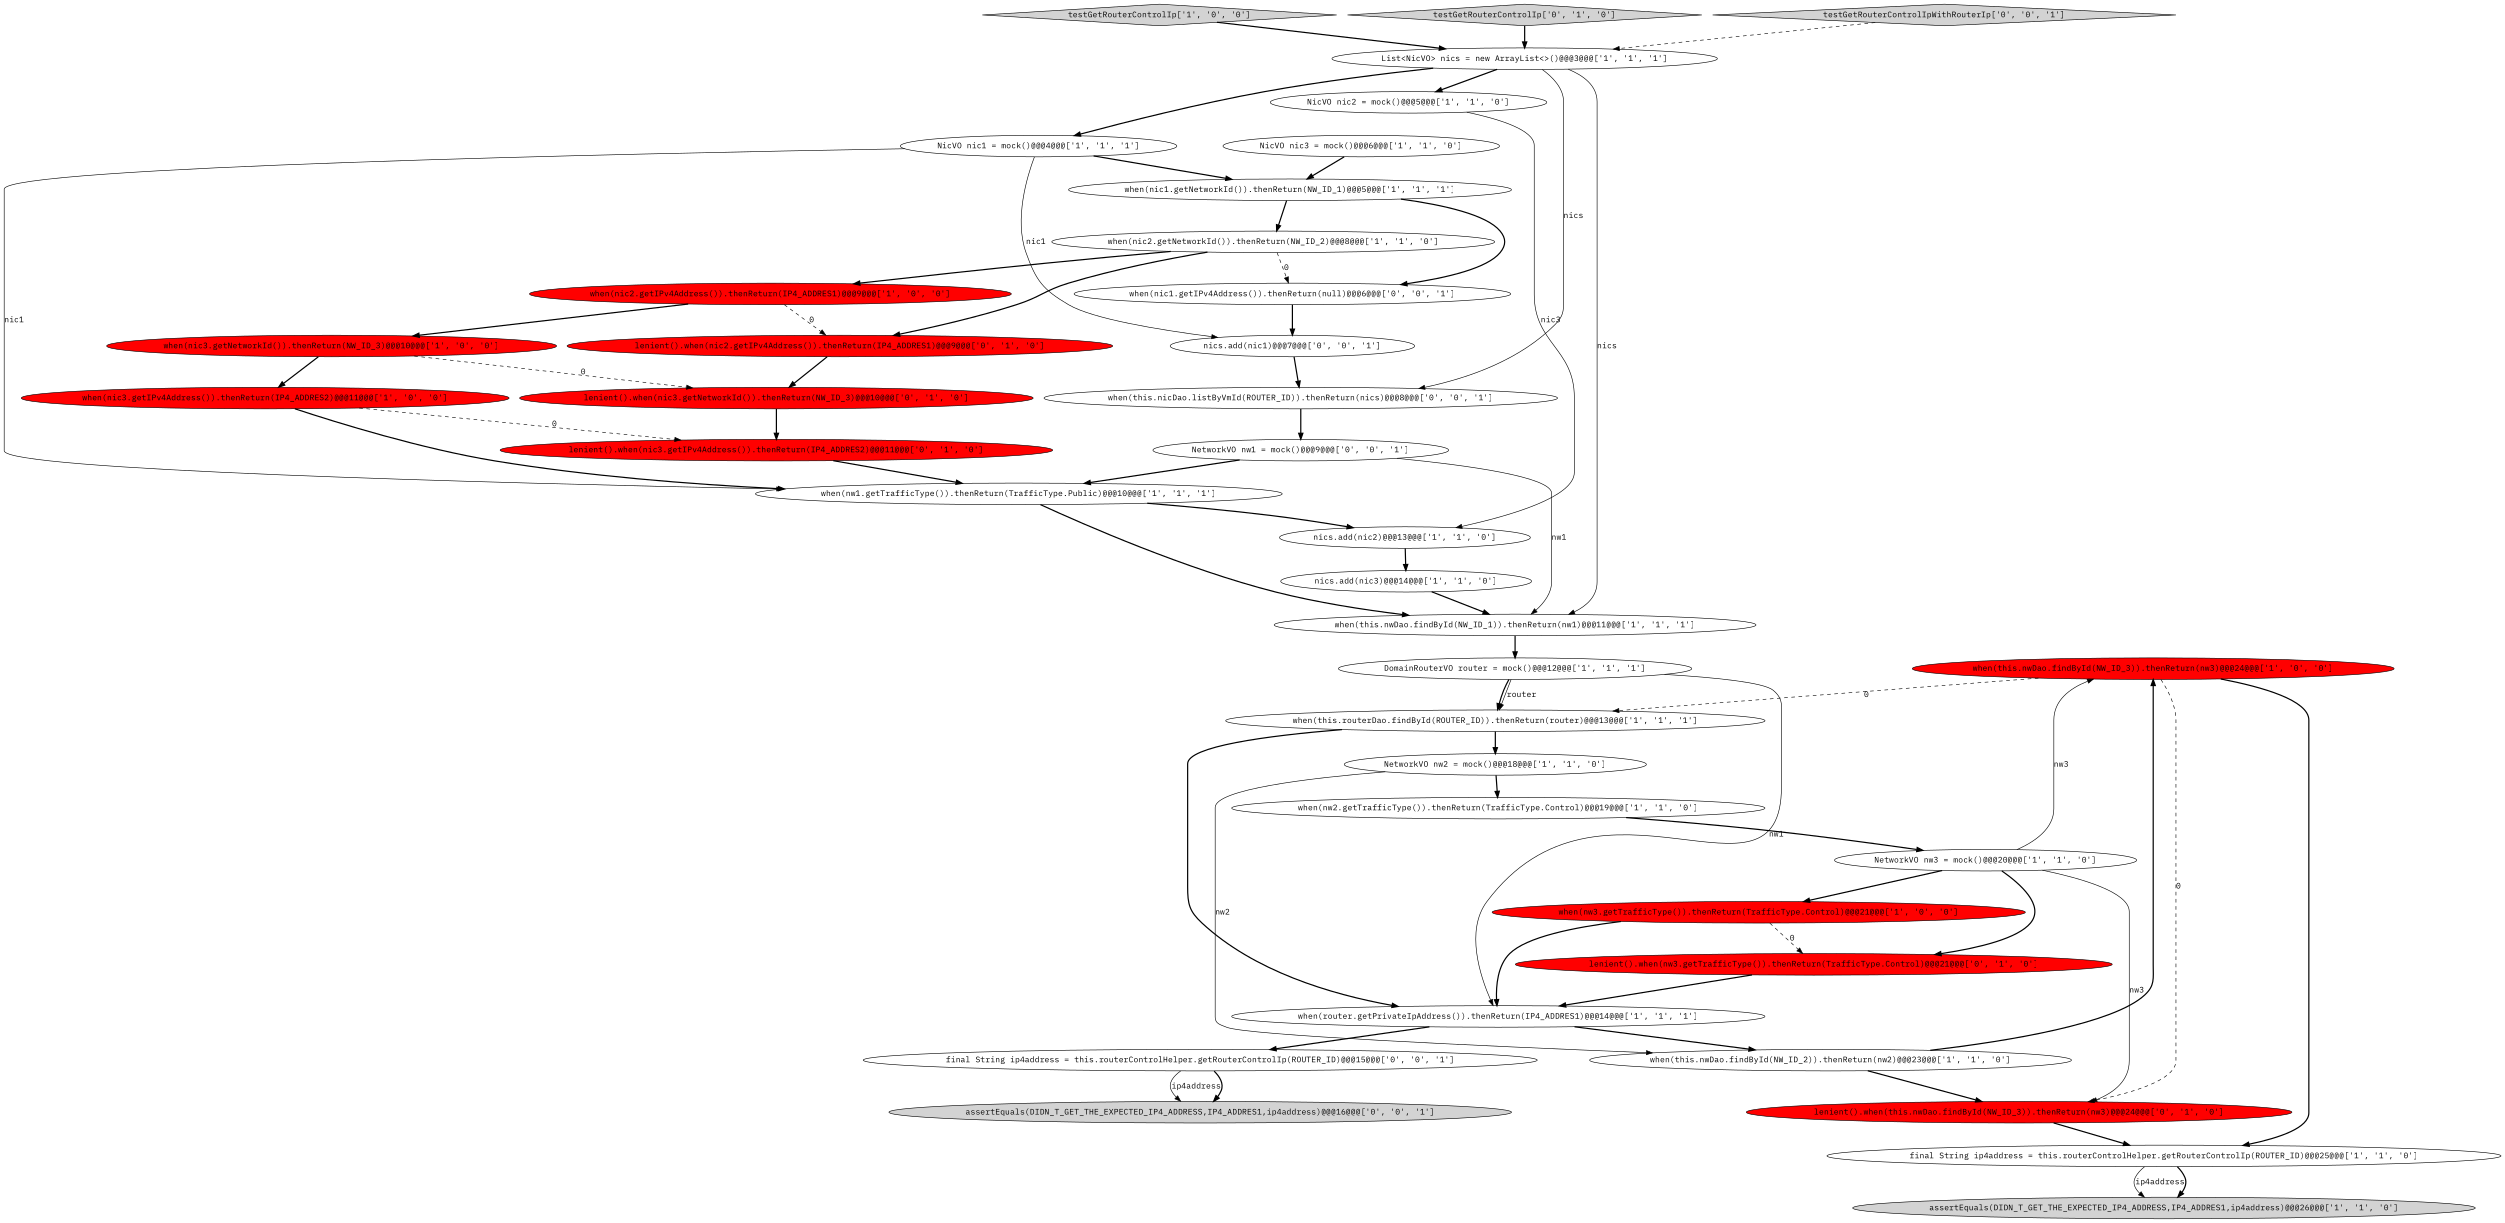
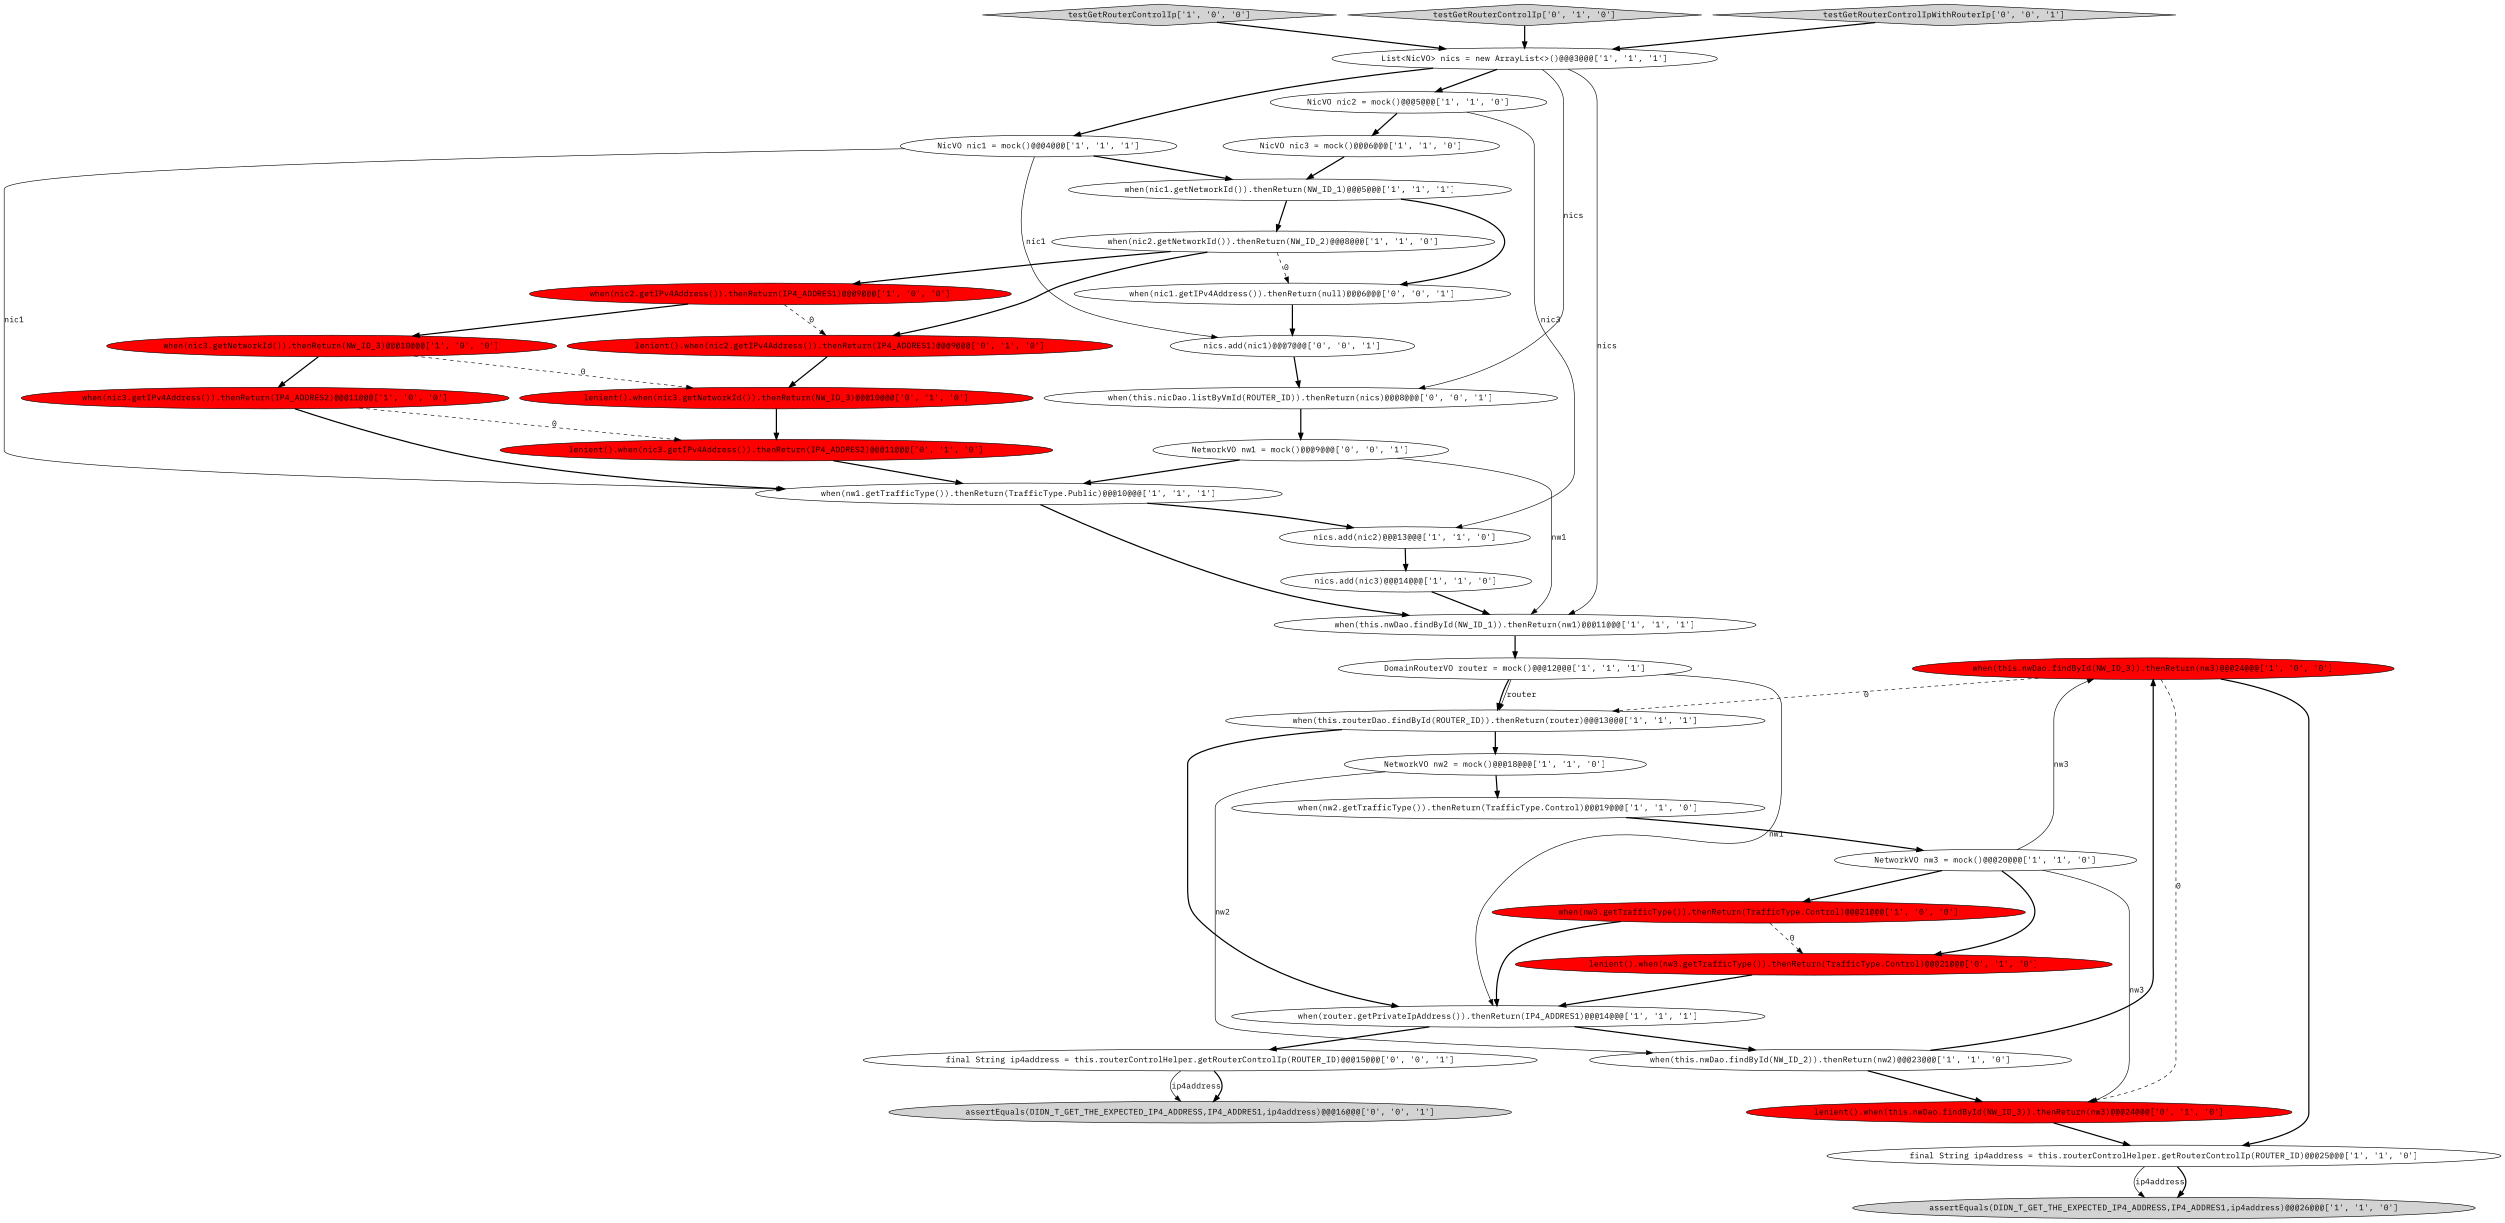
edge "testGetRouterControlIpWithRouterIp['0', '0', '1']" -> "List<NicVO> nics = new ArrayList<>()@@@3@@@['1', '1', '1']": style dashed -> bold
edge "NicVO nic2 = mock()@@@5@@@['1', '1', '0']" -> "NicVO nic3 = mock()@@@6@@@['1', '1', '0']": added
